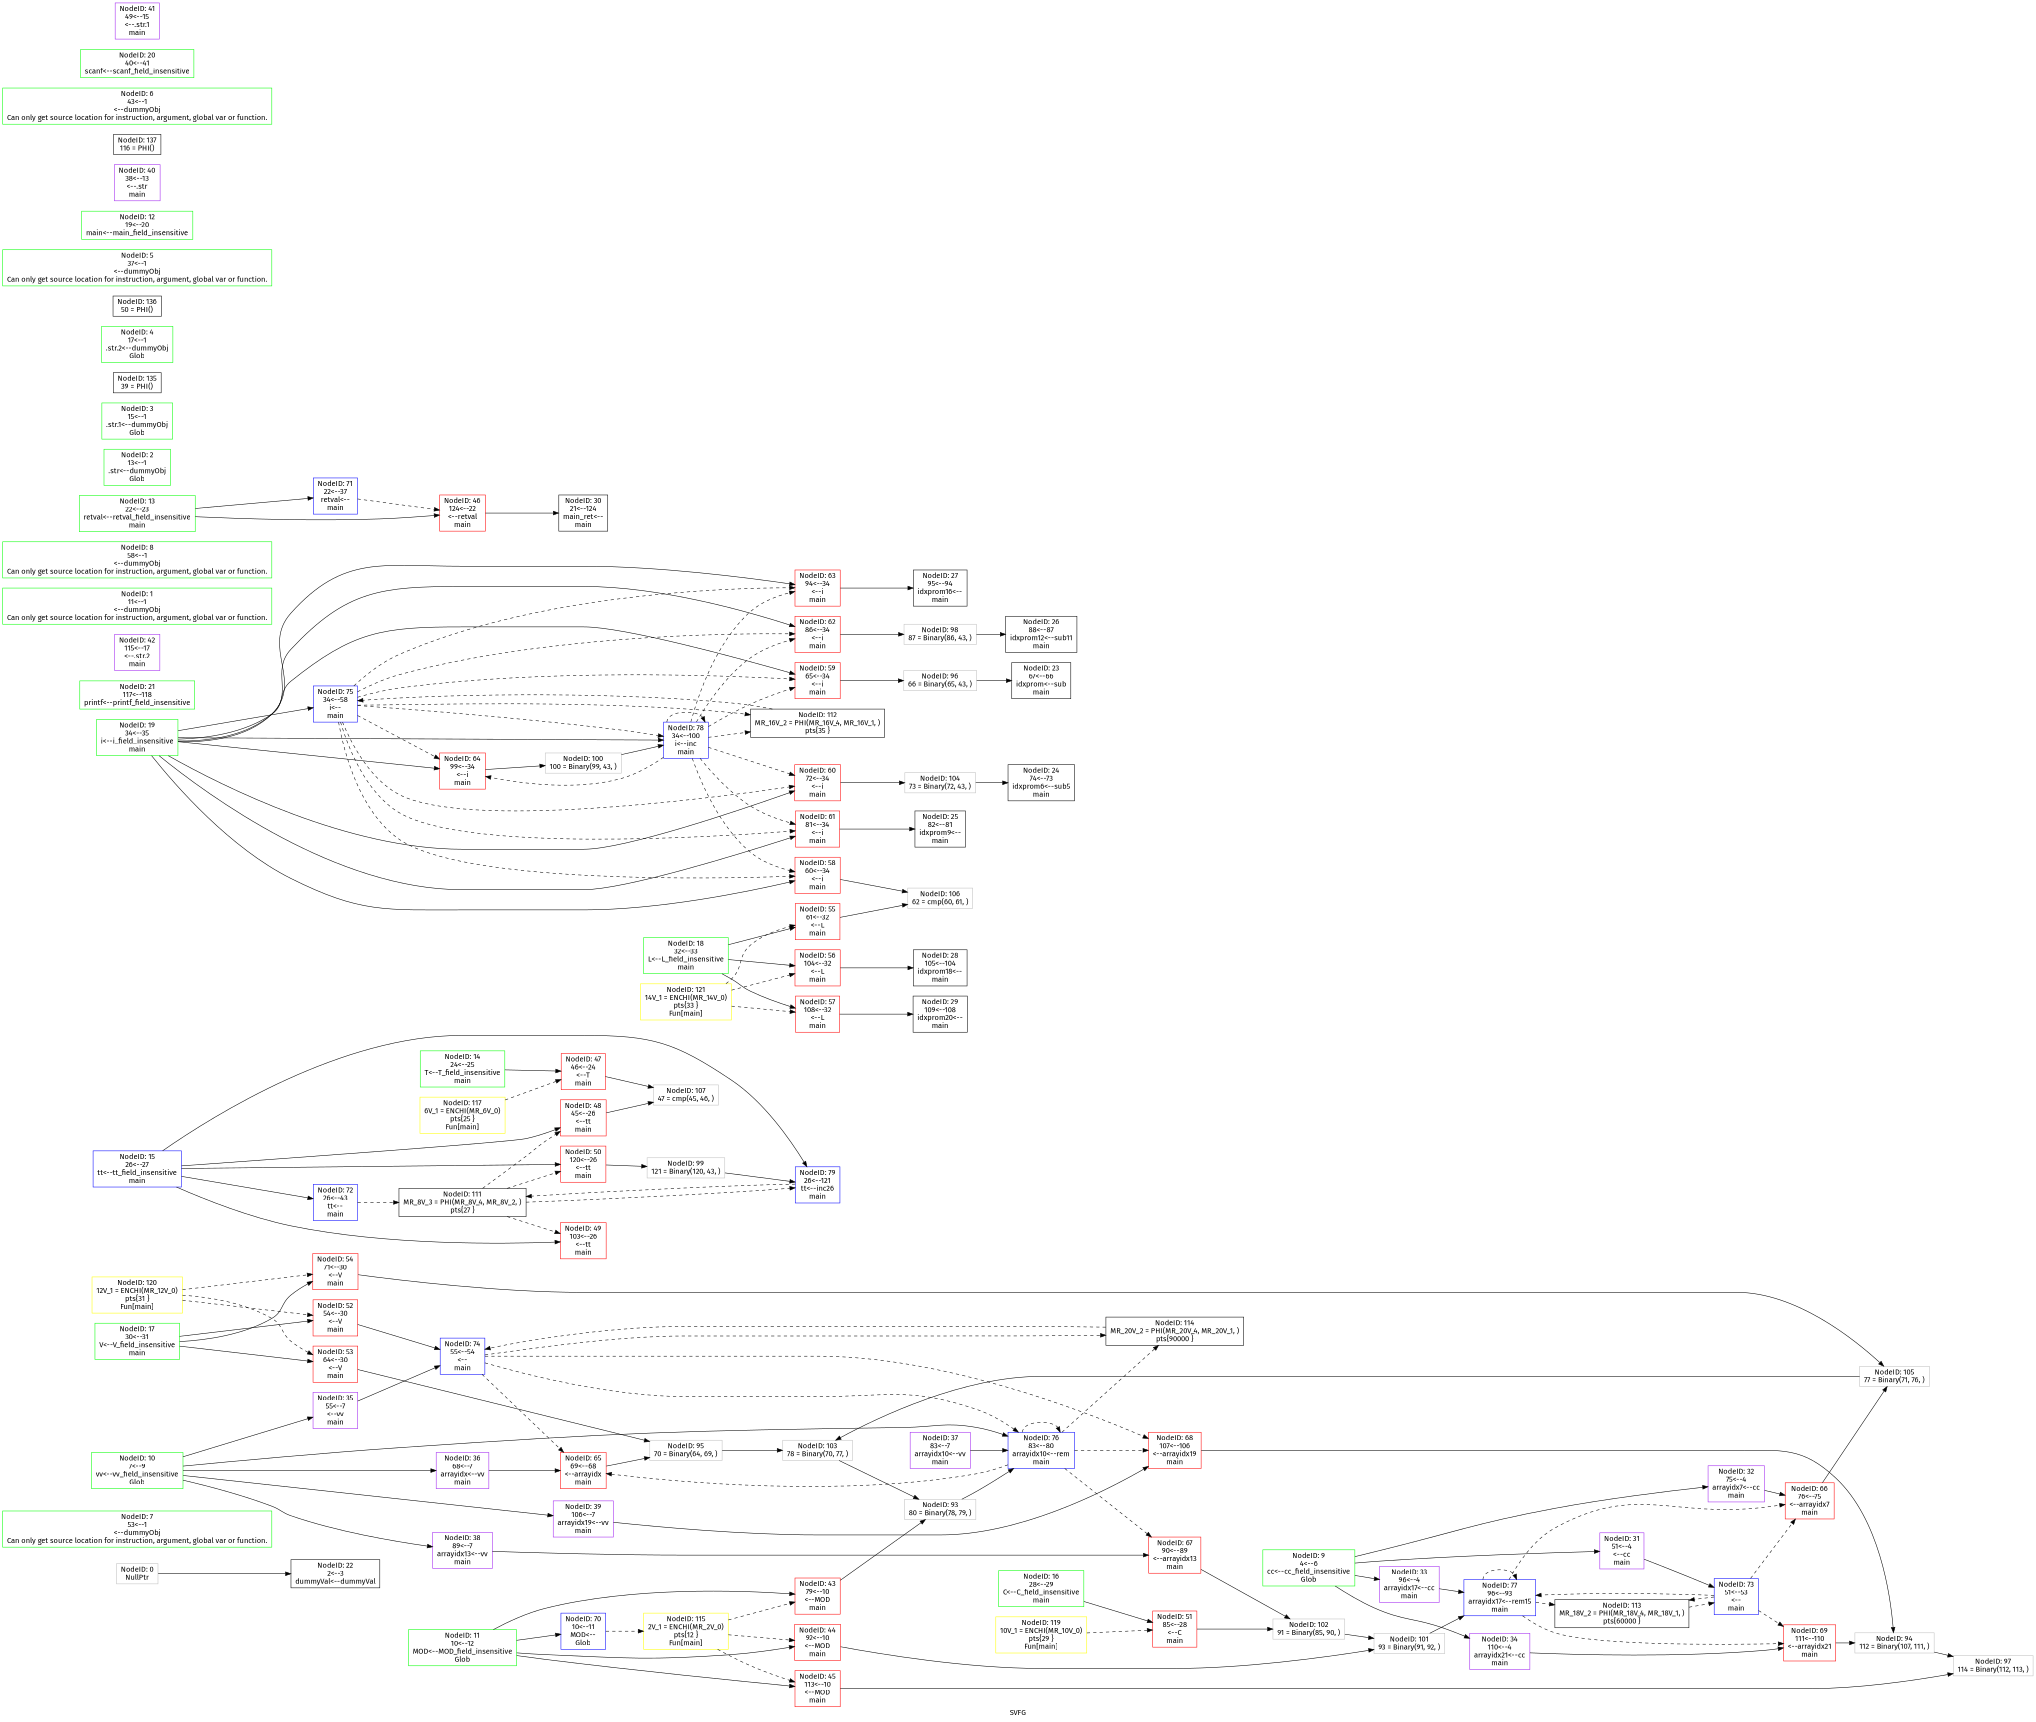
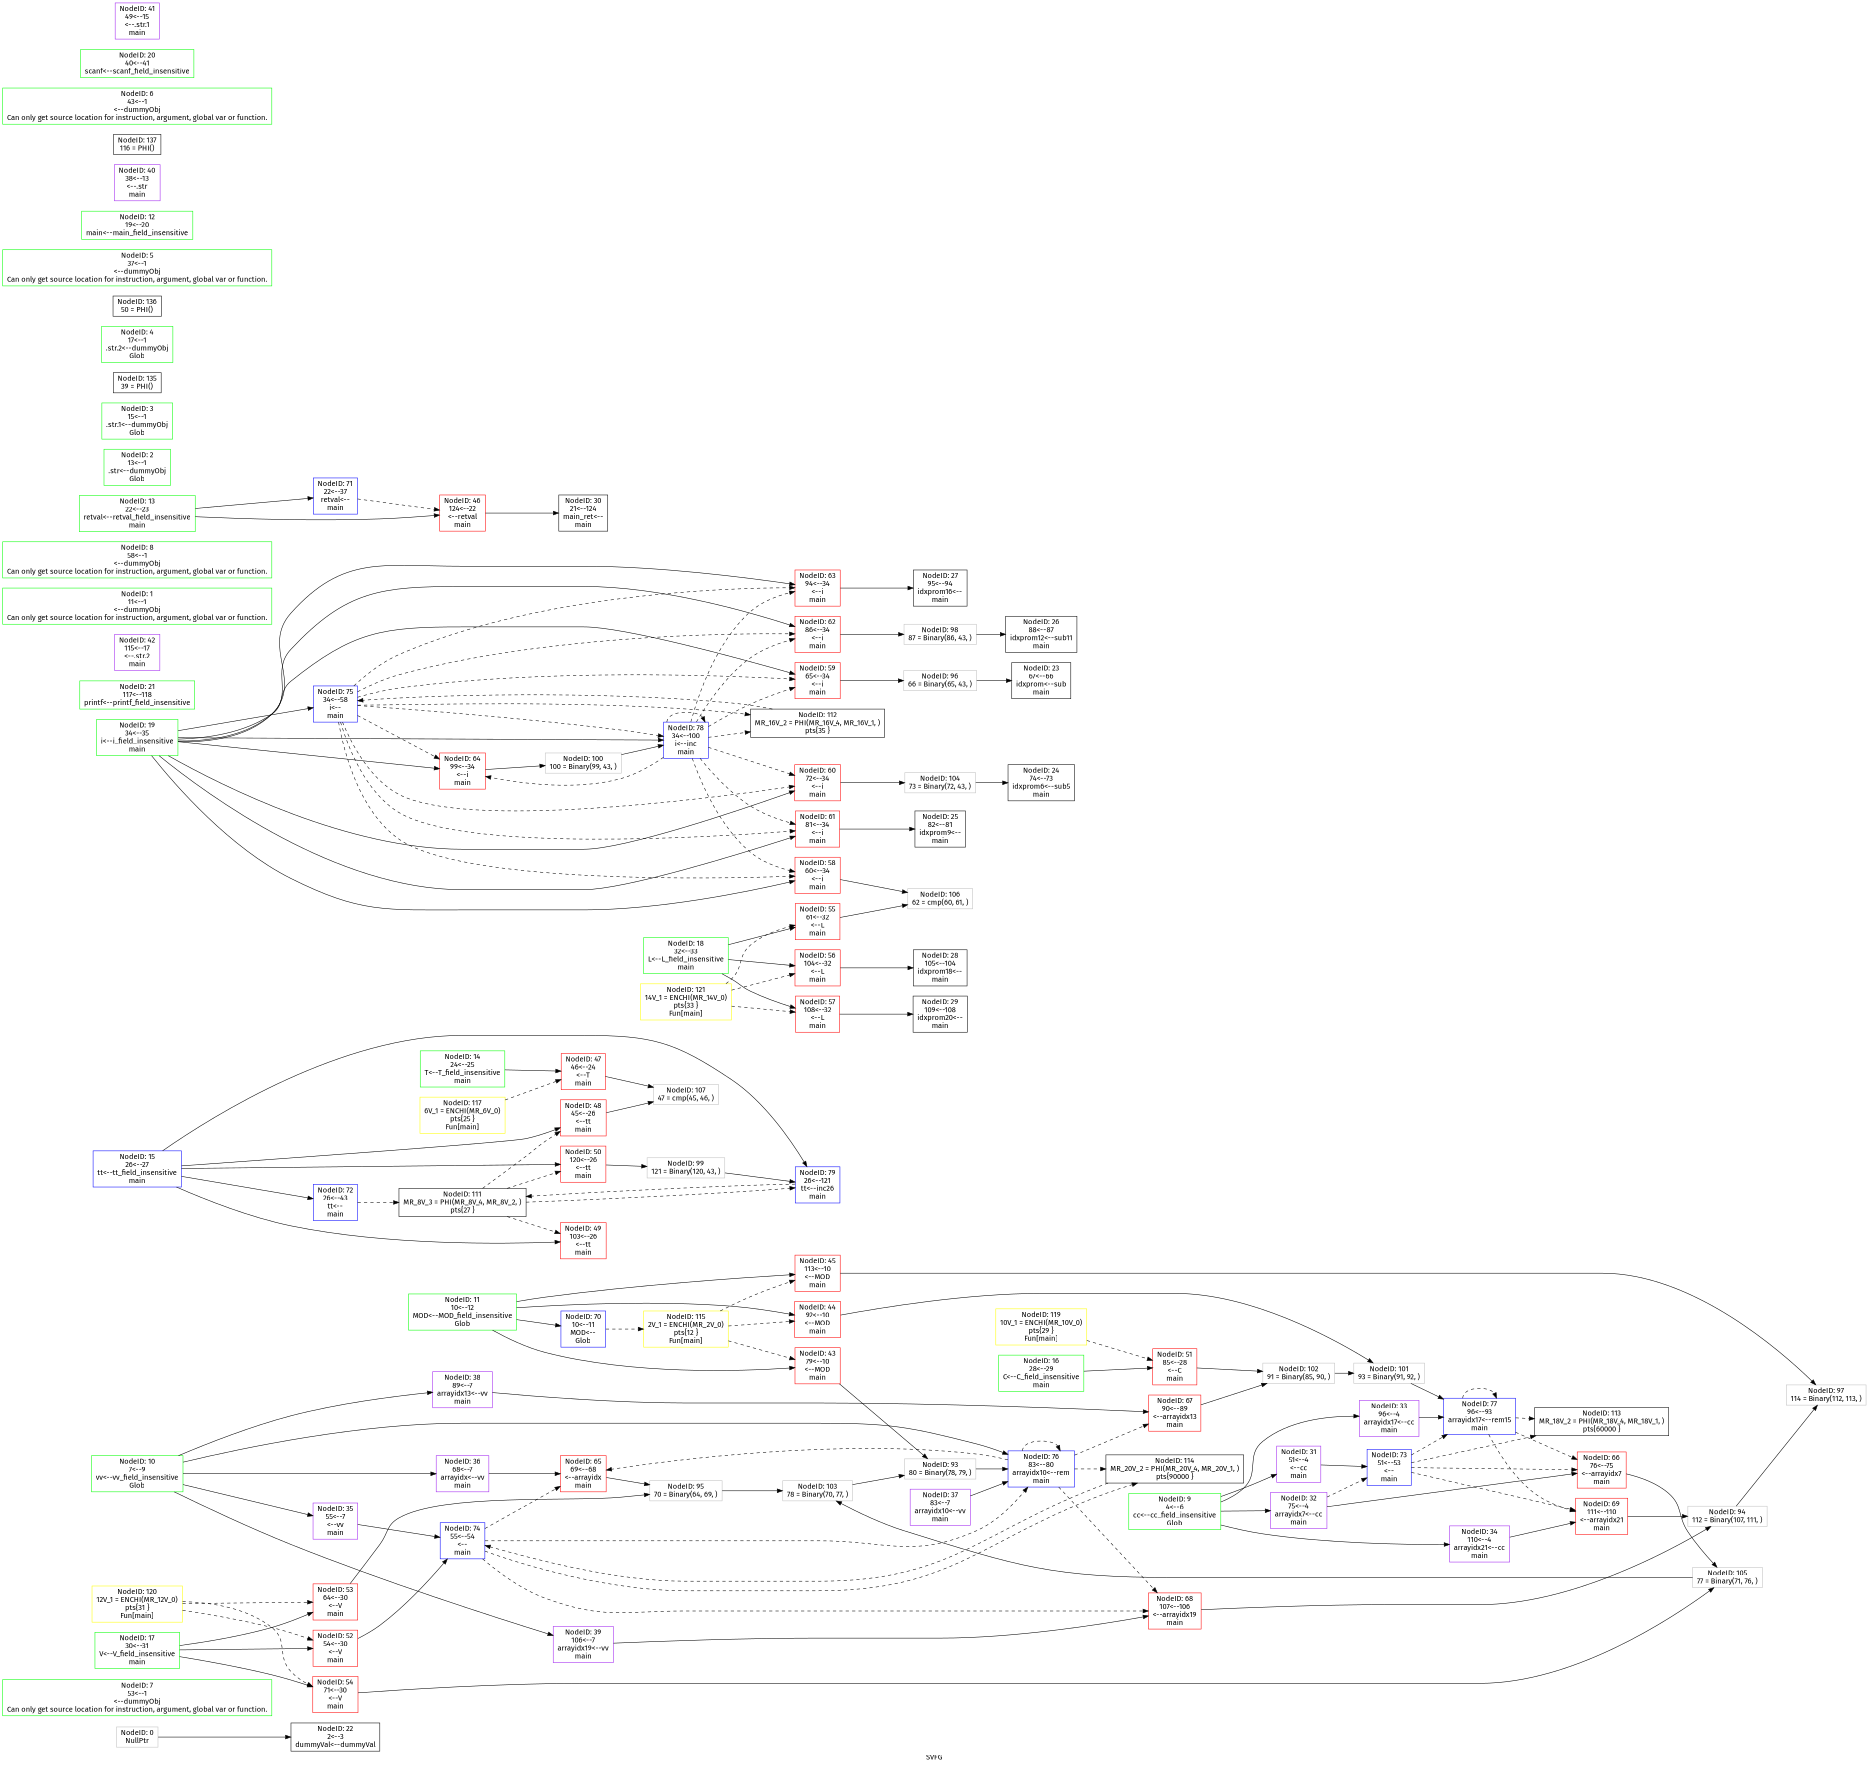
edge "NodeID: 113" -> "NodeID: 73": now "NodeID: 32" -> "NodeID: 73"
